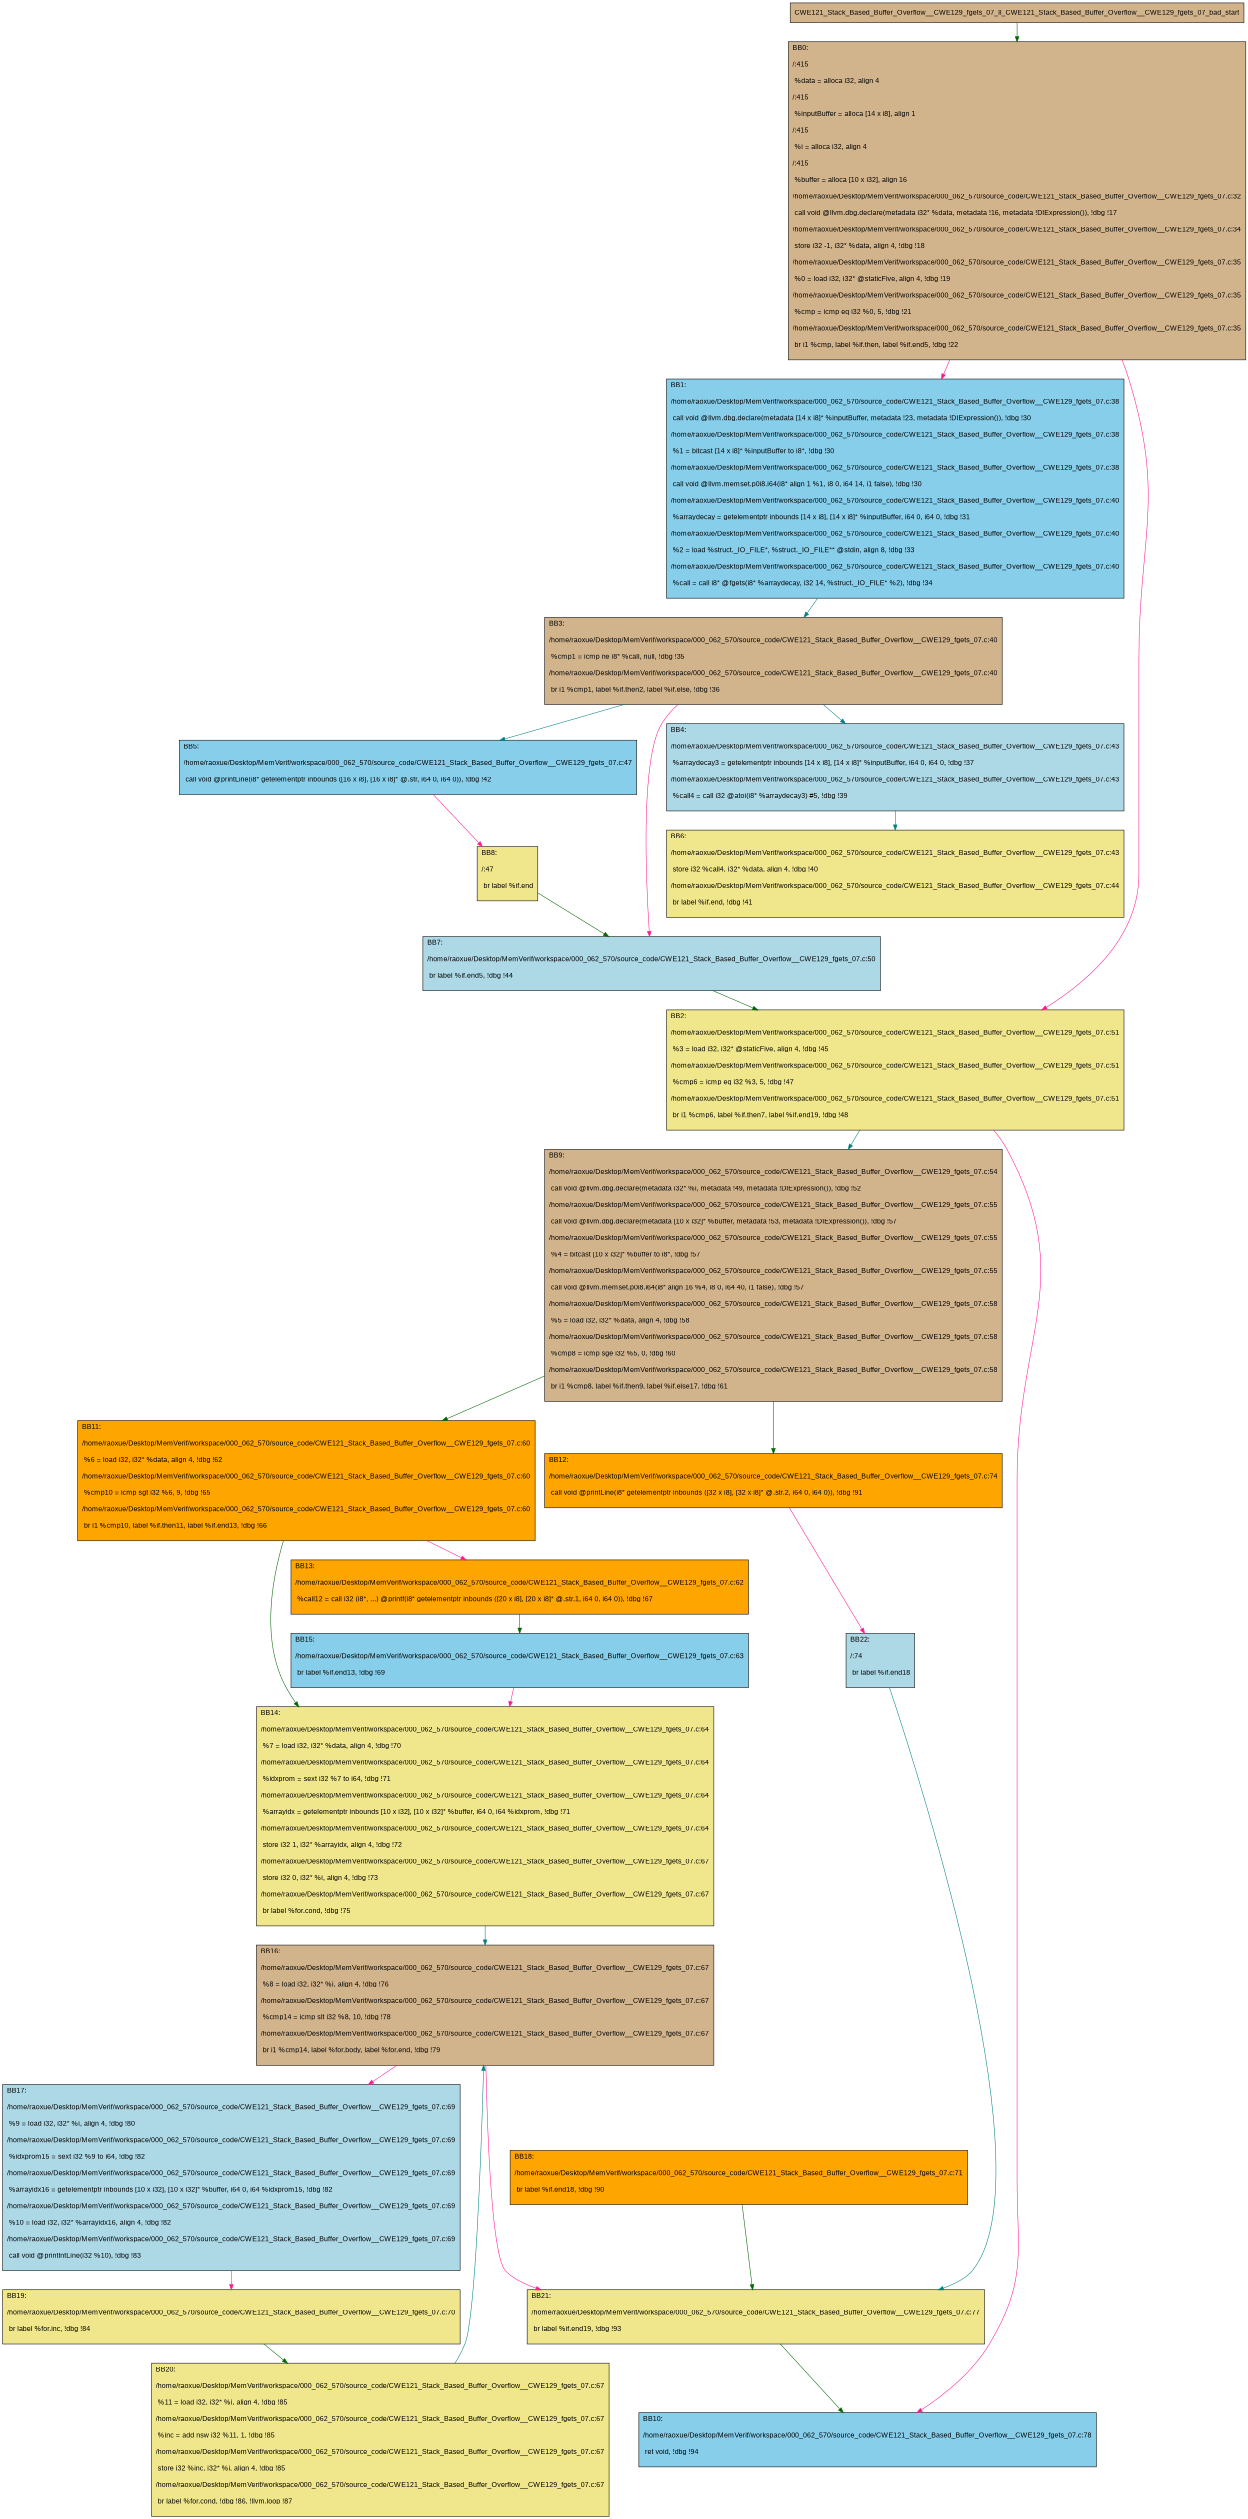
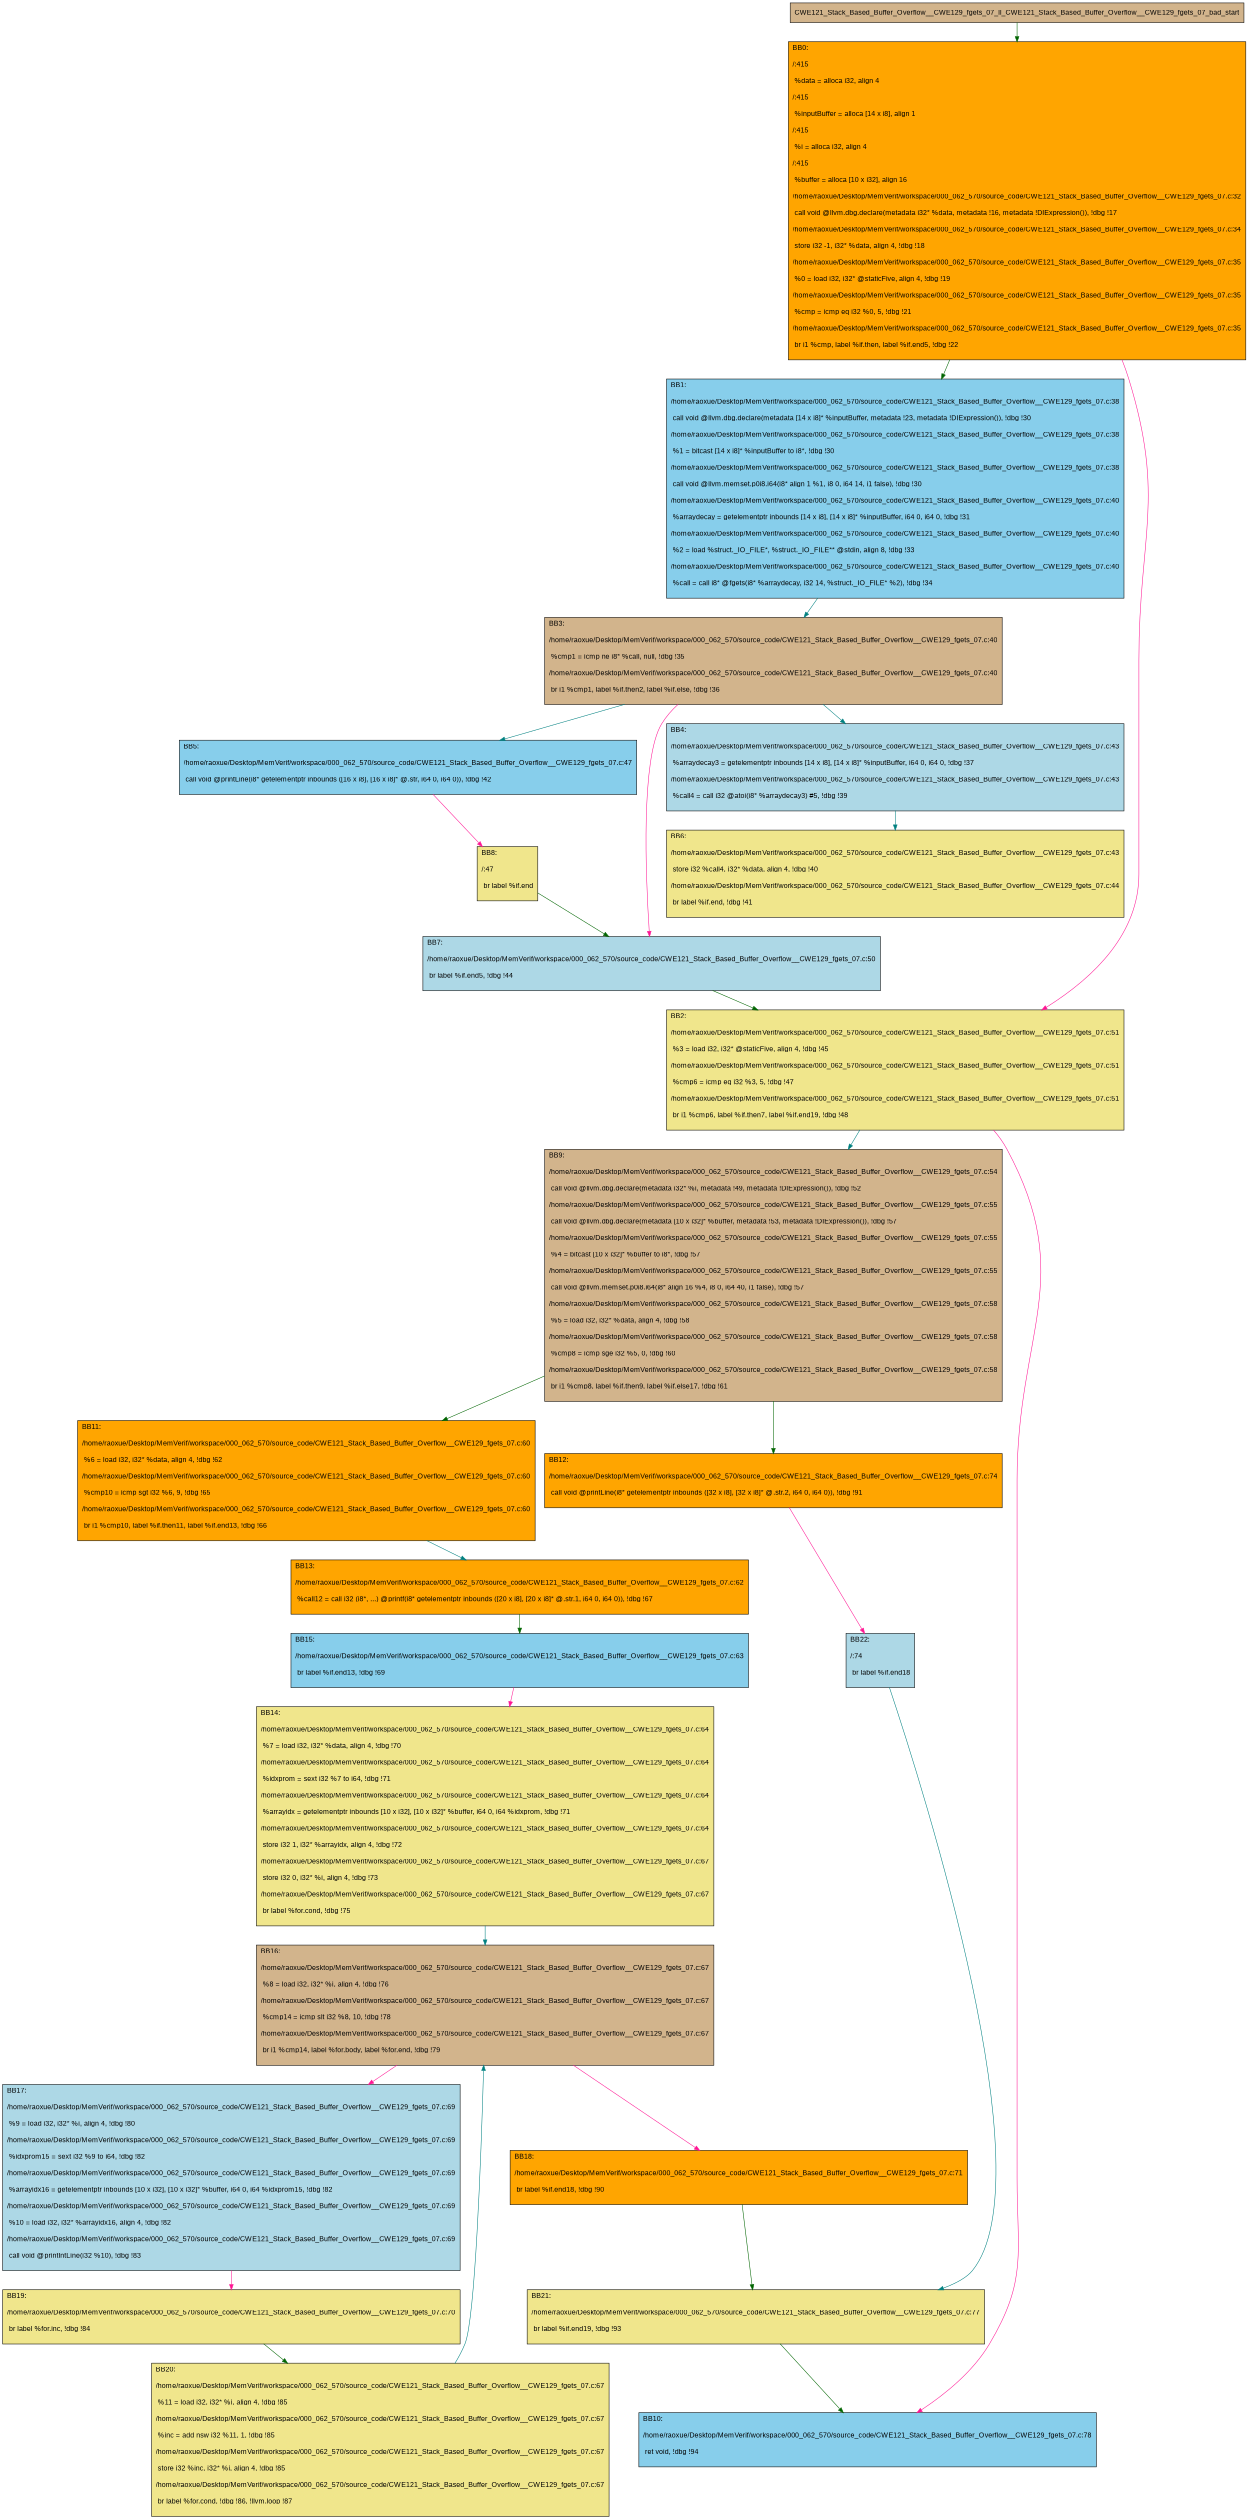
node "BB0:": fillcolor tan -> orange
edge "BB0:" -> "BB1:": color deeppink -> darkgreen
edge "BB11:" -> "BB13:": color deeppink -> teal
edge "BB11:" -> "BB14:": removed
edge "BB16:" -> "BB21:": now "BB16:" -> "BB18:"
